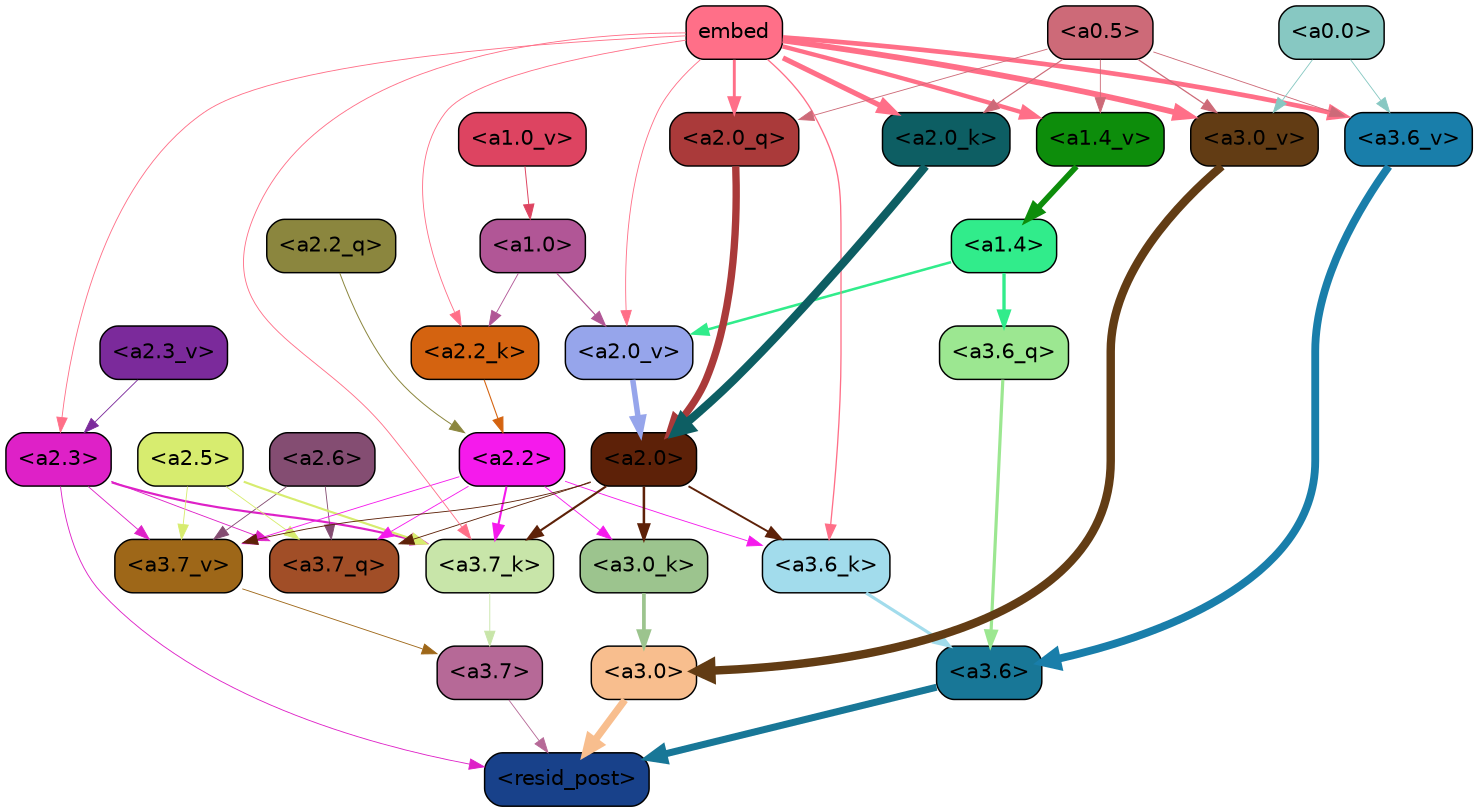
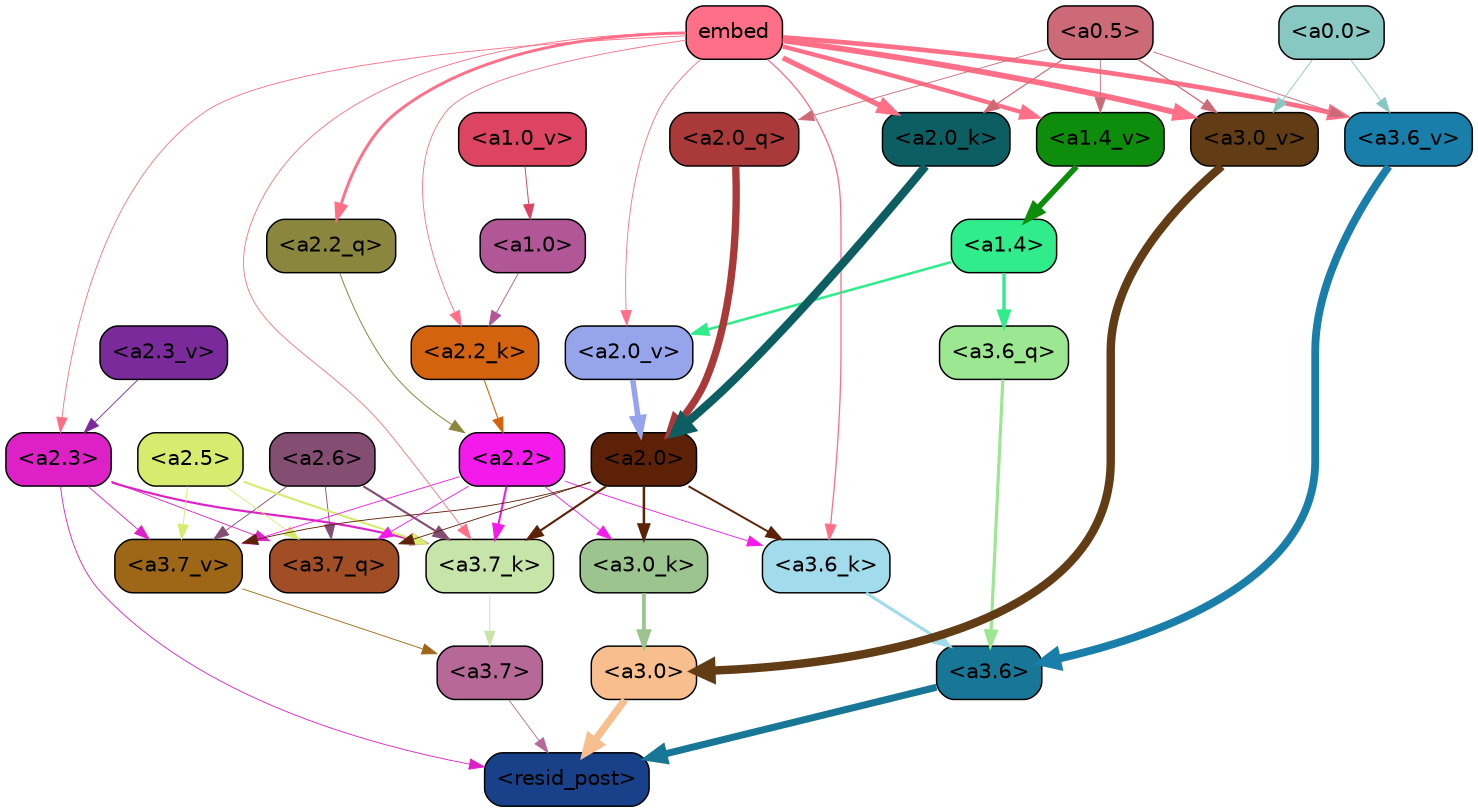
edge "embed" -> "<a2.0_q>": now "embed" -> "<a2.2_q>"
edge "<a1.0>" -> "<a2.0_v>": removed
edge "<a2.6>" -> "<a3.7_k>": added
